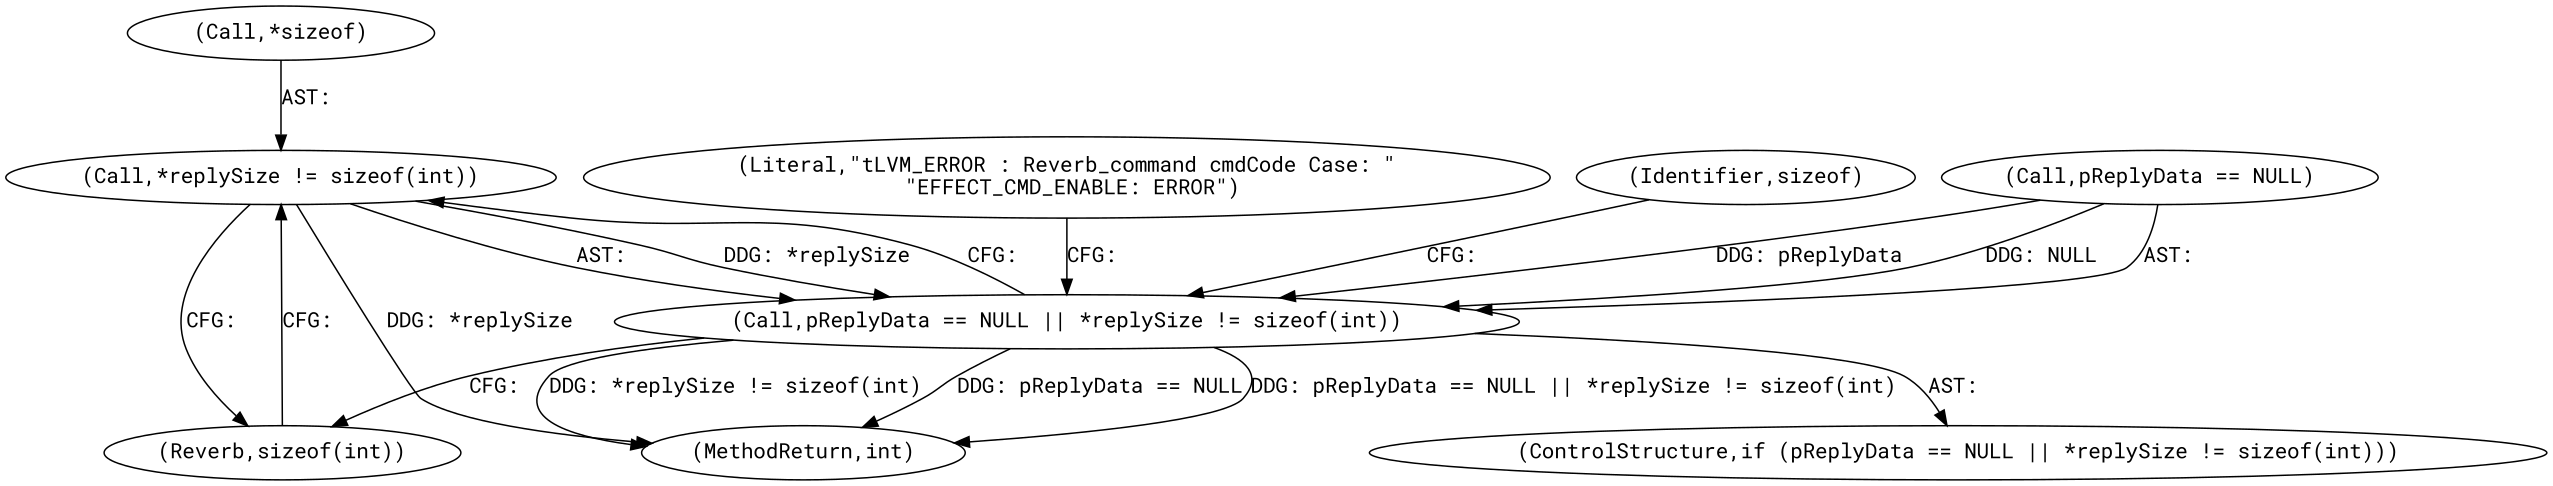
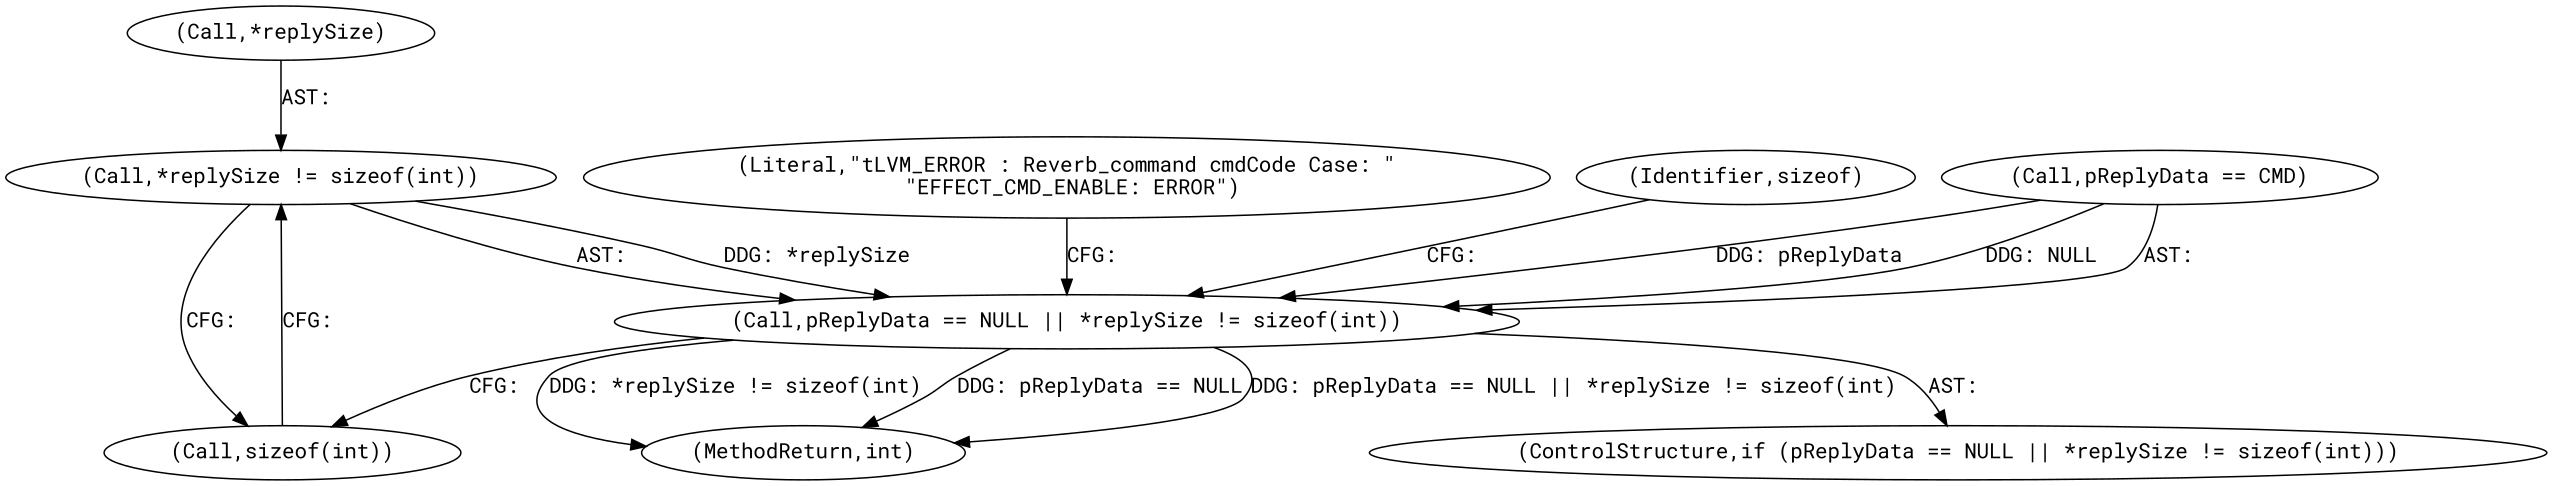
node "(Call,*sizeof)": label "(Call,*sizeof)" -> "(Call,*replySize)"
node "(Call,pReplyData == NULL)": label "(Call,pReplyData == NULL)" -> "(Call,pReplyData == CMD)"
edge "(Call,pReplyData == NULL || *replySize != sizeof(int))" -> "(Call,*replySize != sizeof(int))": removed, label "CFG:"
edge "(Call,*replySize != sizeof(int))" -> "(MethodReturn,int)": removed, label "DDG: *replySize"
node "(Reverb,sizeof(int))": label "(Reverb,sizeof(int))" -> "(Call,sizeof(int))"
